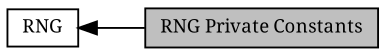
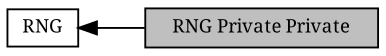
node "RNG Private Constants": label "RNG Private Constants" -> "RNG Private Private"
